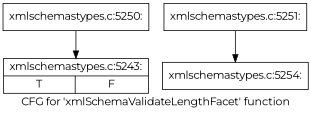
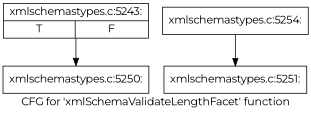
edge "xmlschemastypes.c:5250:" -> "xmlschemastypes.c:5243:": reversed
edge "xmlschemastypes.c:5251:" -> "xmlschemastypes.c:5254:": reversed
